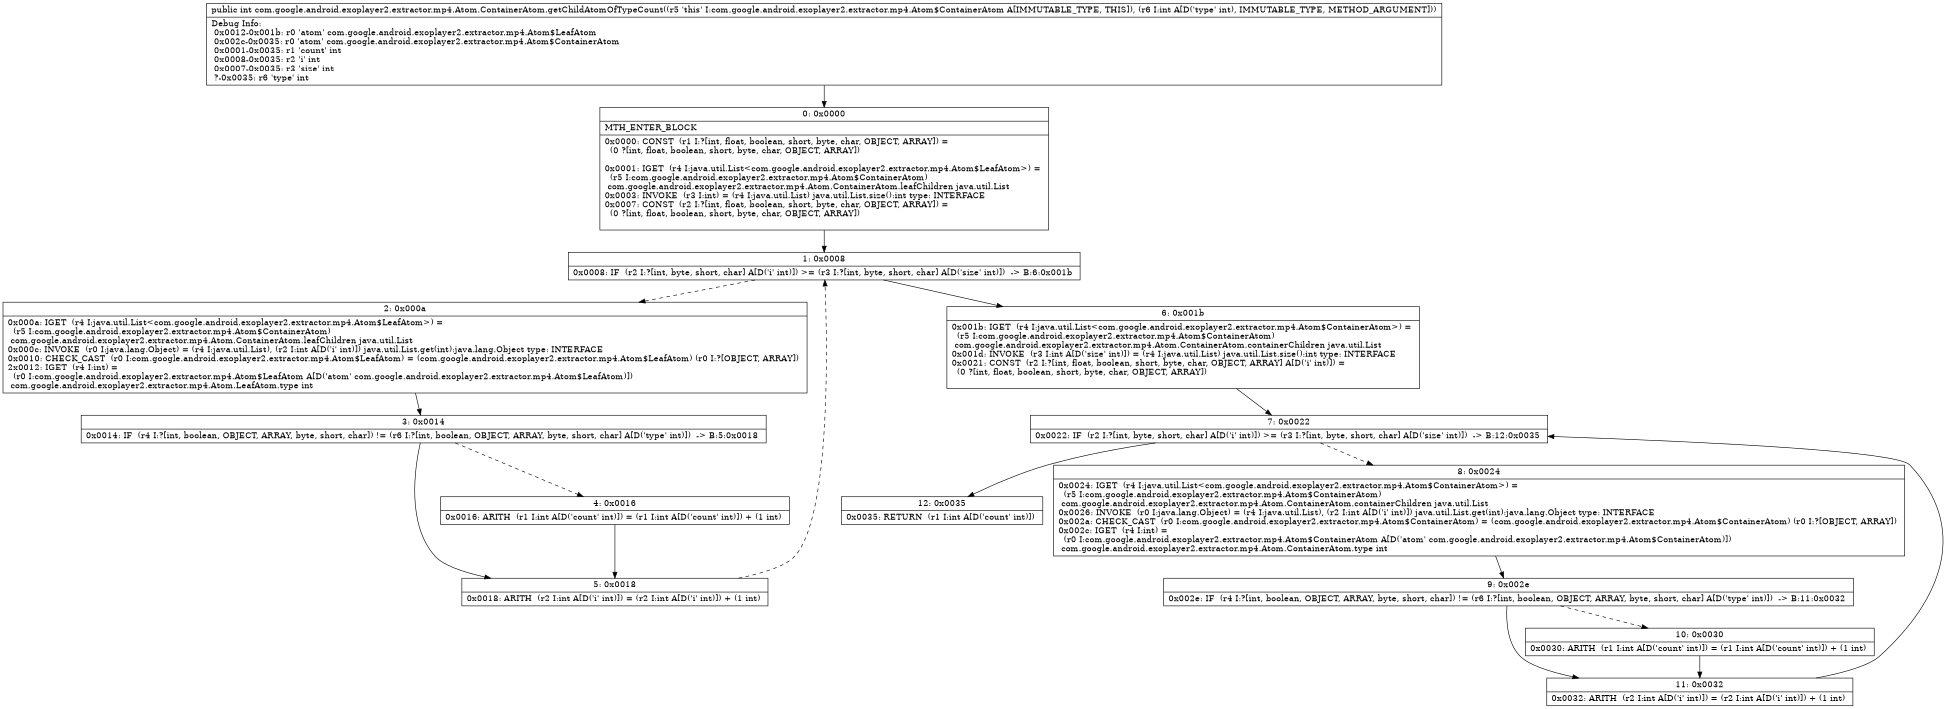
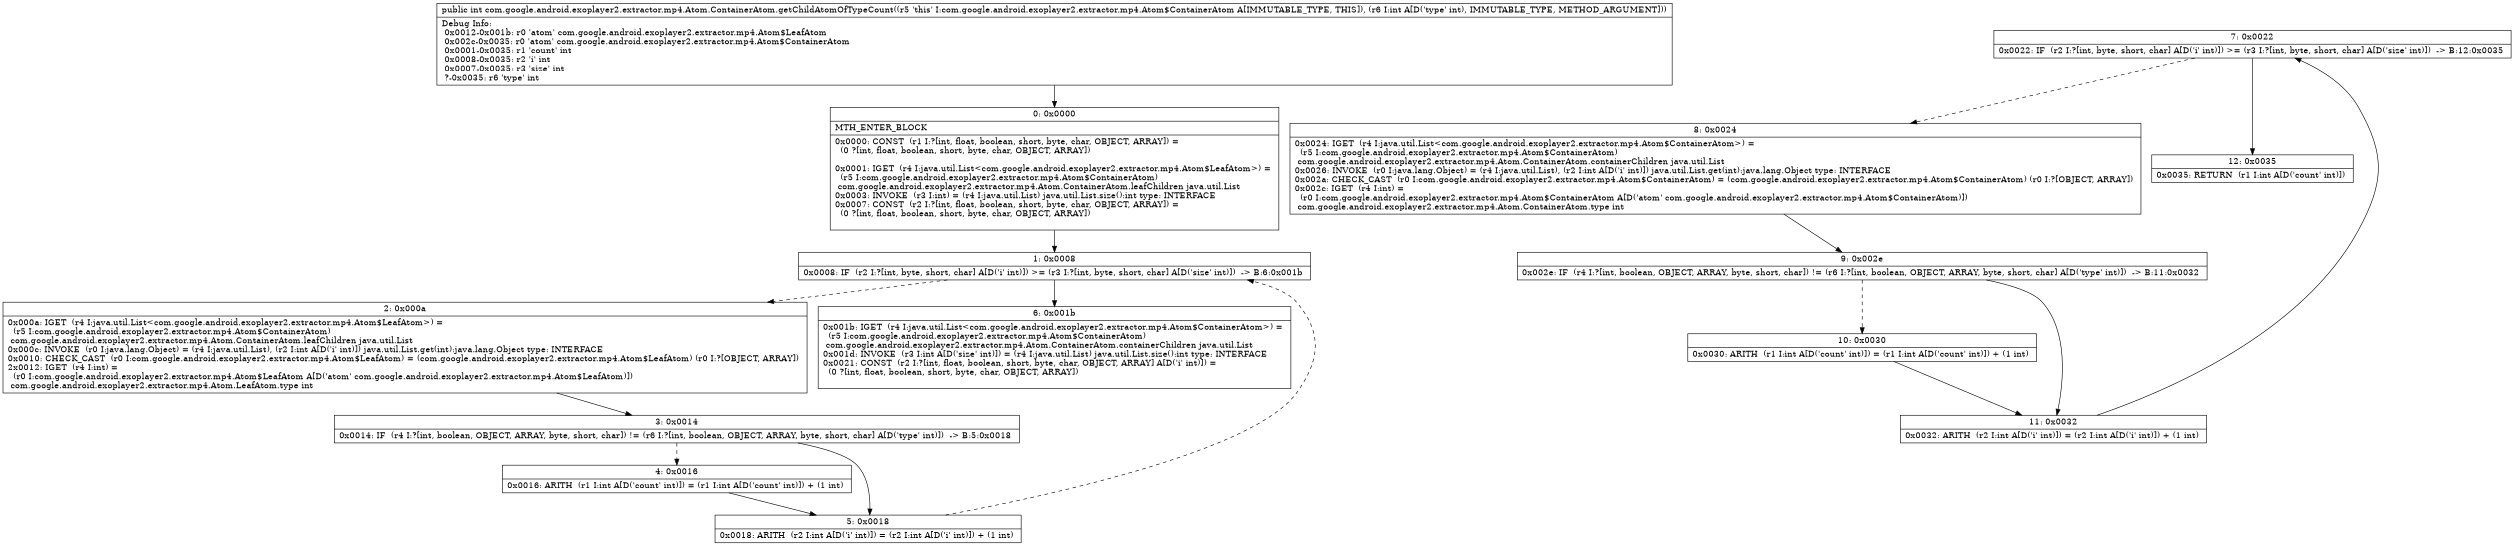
edge "6: 0x001b" -> "7: 0x0022": removed
